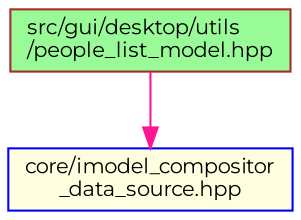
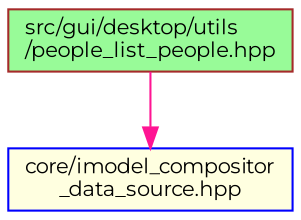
node "src/gui/desktop/utils /people_list_model.hpp": label "src/gui/desktop/utils /people_list_model.hpp" -> "src/gui/desktop/utils /people_list_people.hpp"
